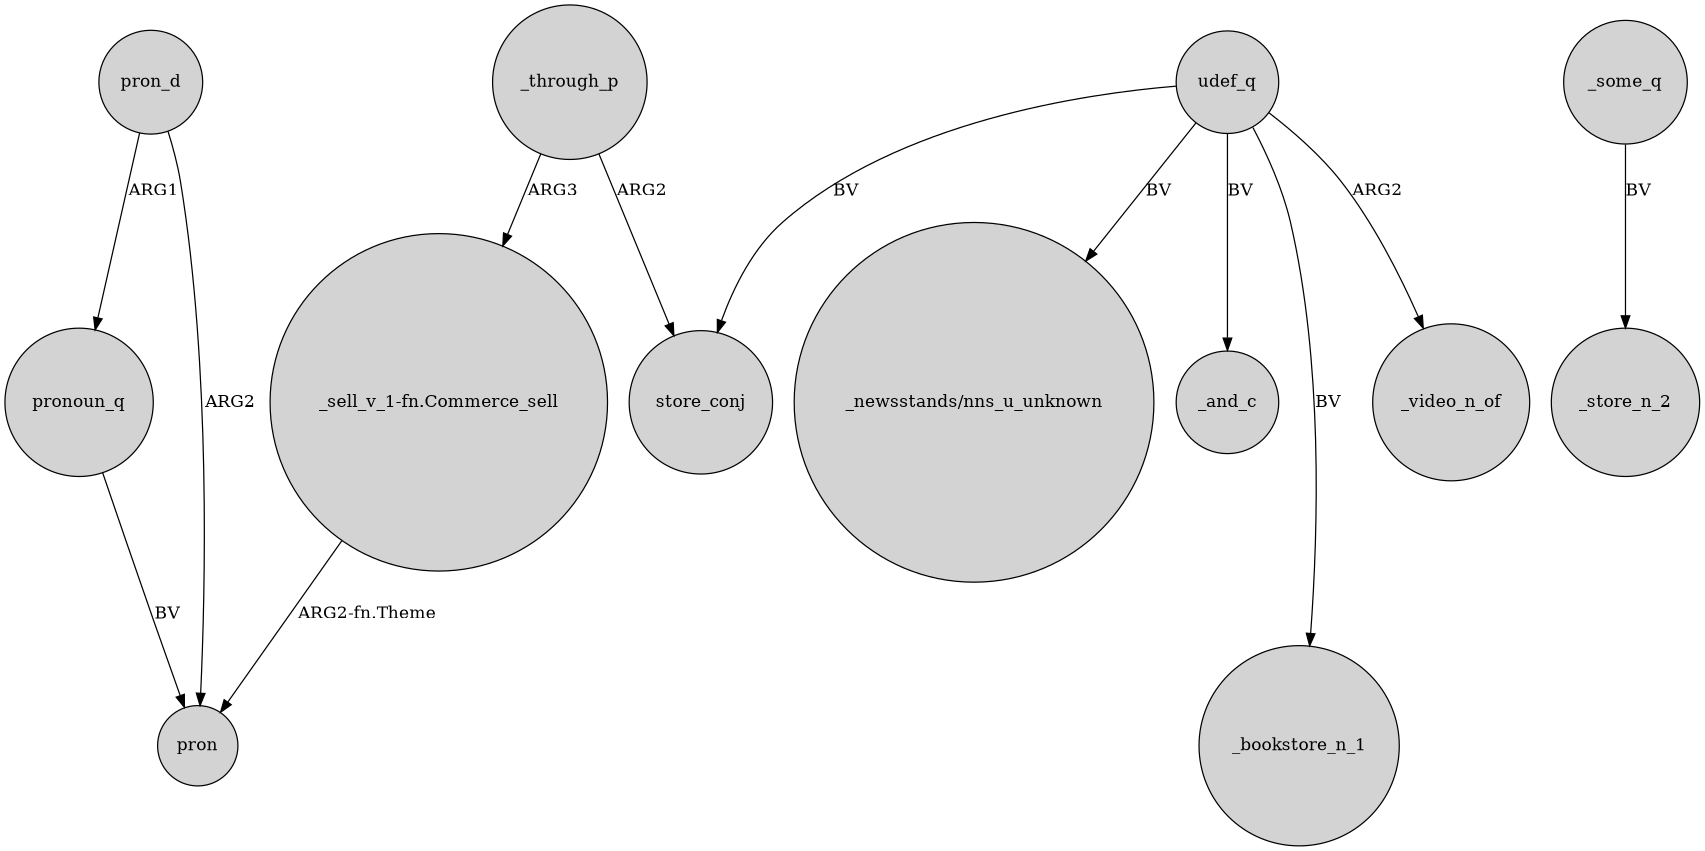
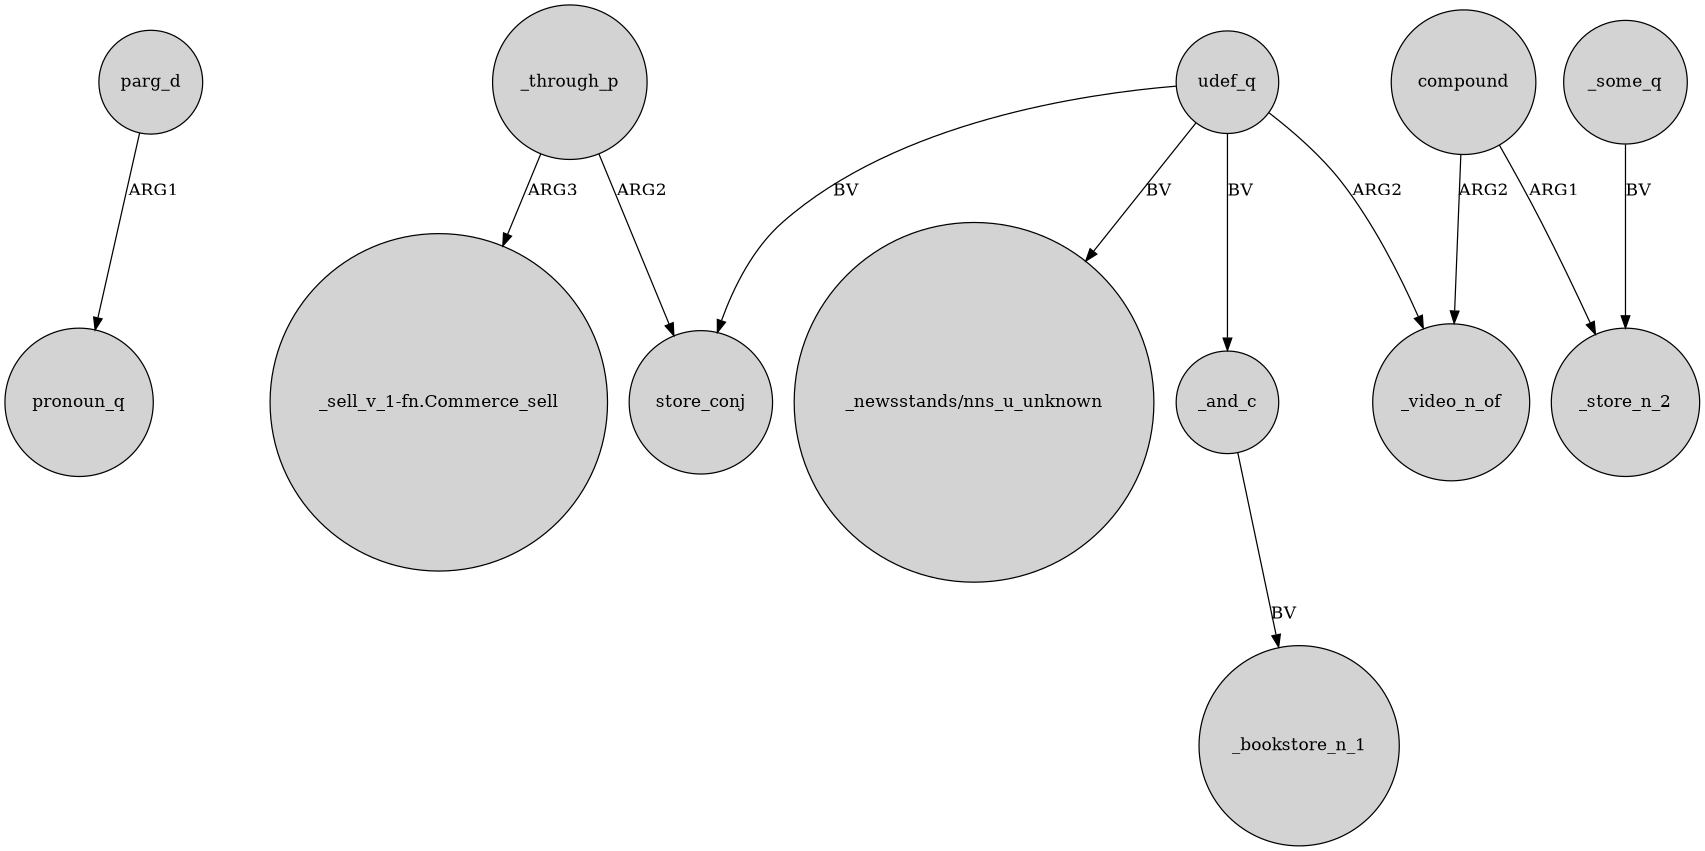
node "pron_d": label "pron_d" -> "parg_d"
node "compound": added
edge "udef_q" -> "_bookstore_n_1": now "_and_c" -> "_bookstore_n_1"
node "pron": removed
